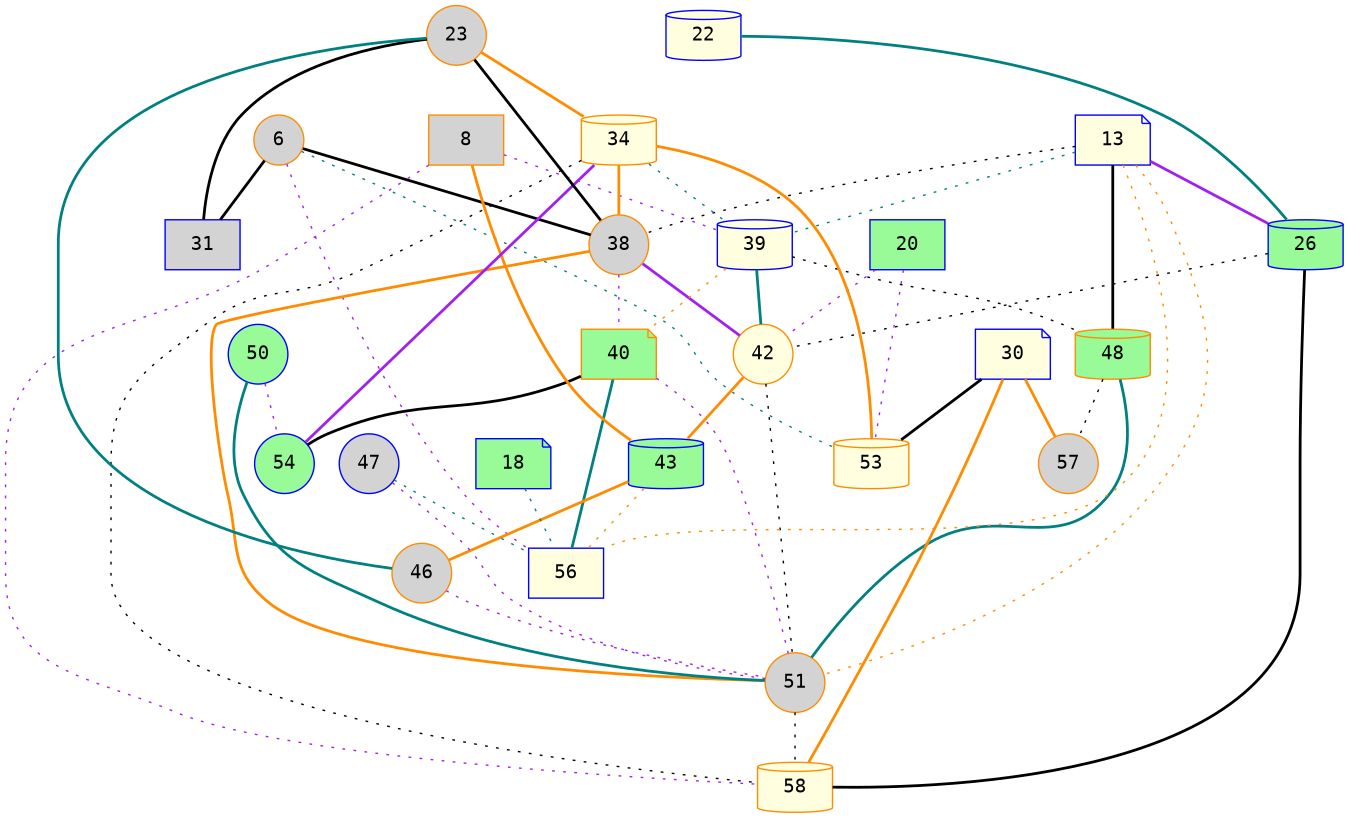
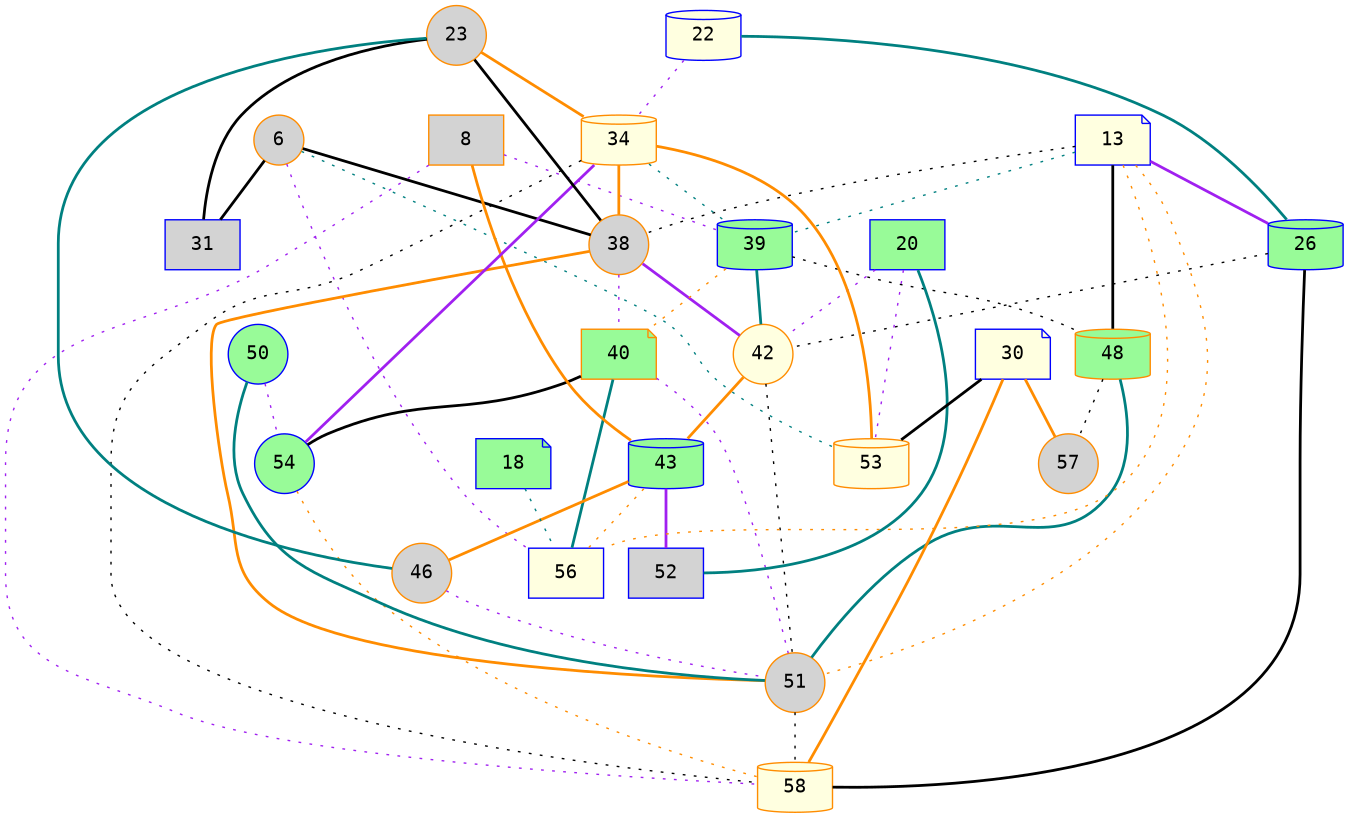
edge "22" -- "34": added
node "39": fillcolor lightyellow -> palegreen
node "47": removed
node "52": added
edge "54" -- "58": added
